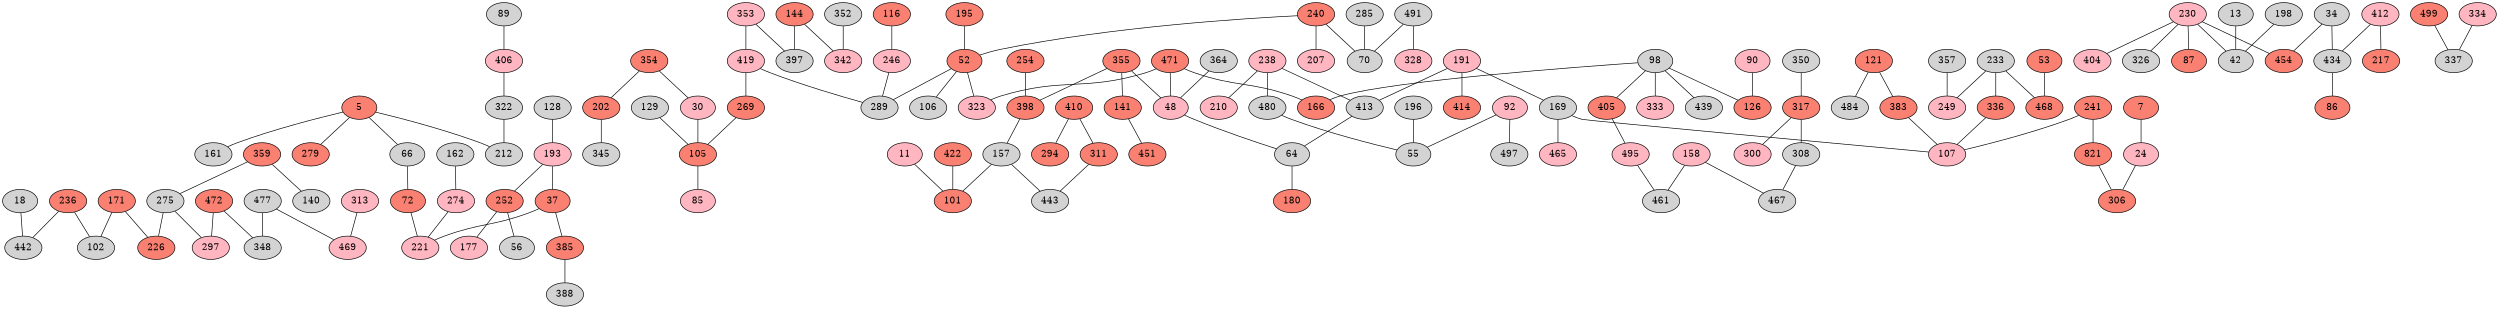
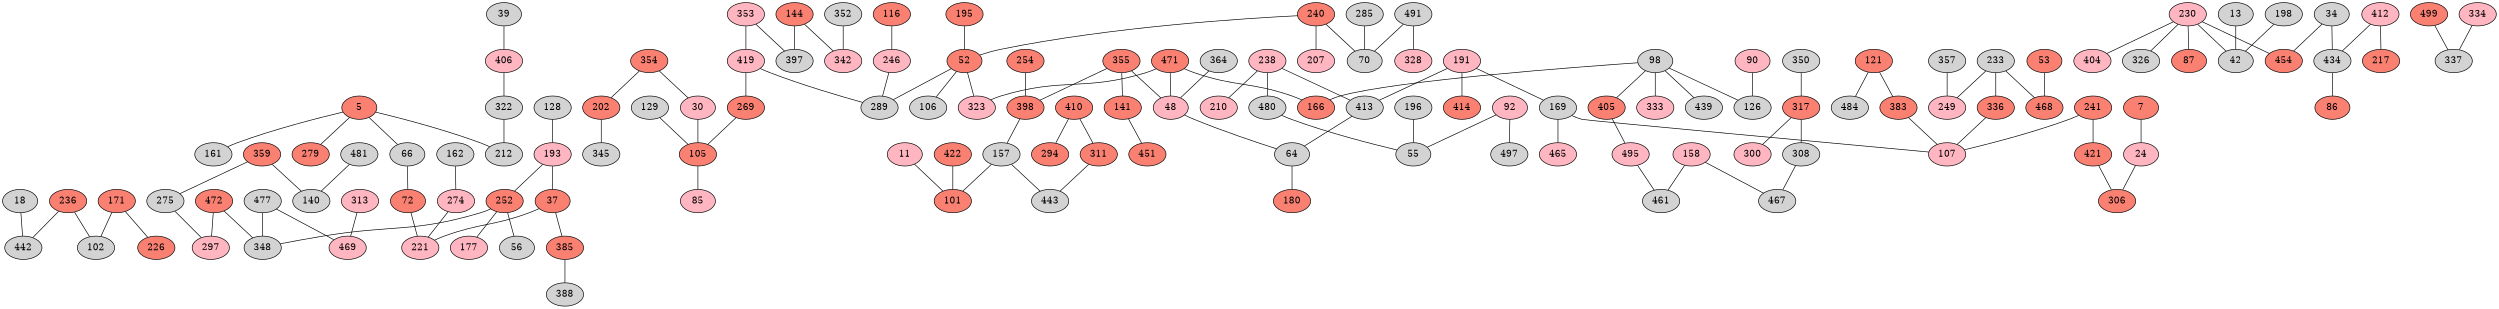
node "89": label "89" -> "39"
node "126": fillcolor salmon -> lightgrey
node "481": added
node "821": label "821" -> "421"
edge "275" -- "226": removed
edge "252" -- "348": added
